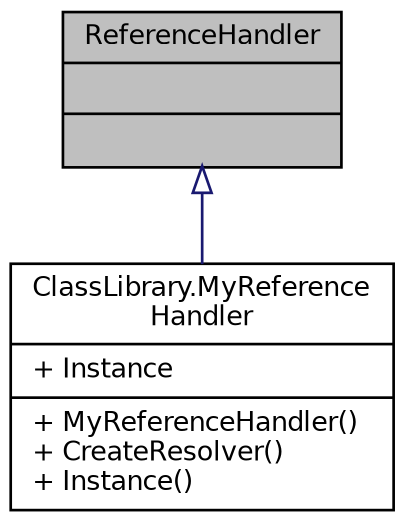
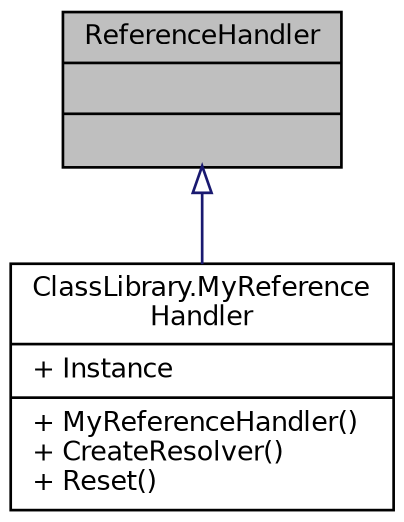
node "ClassLibrary.MyReference": text "+ Instance()" -> "+ Reset()"
